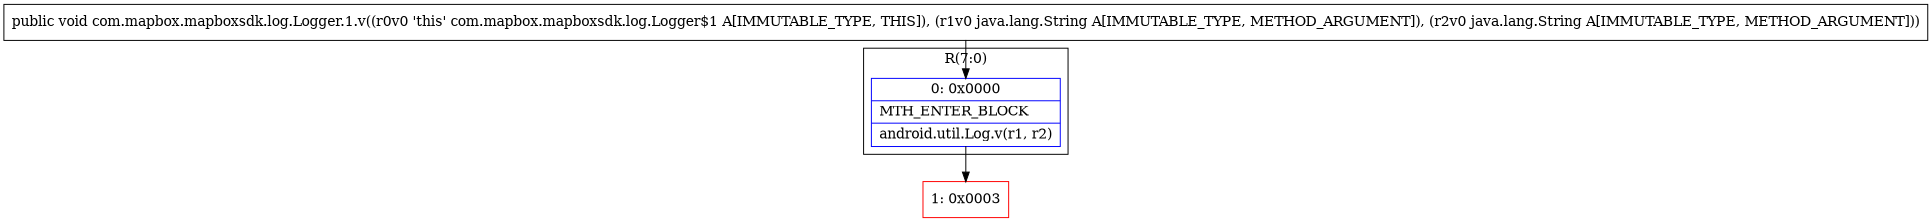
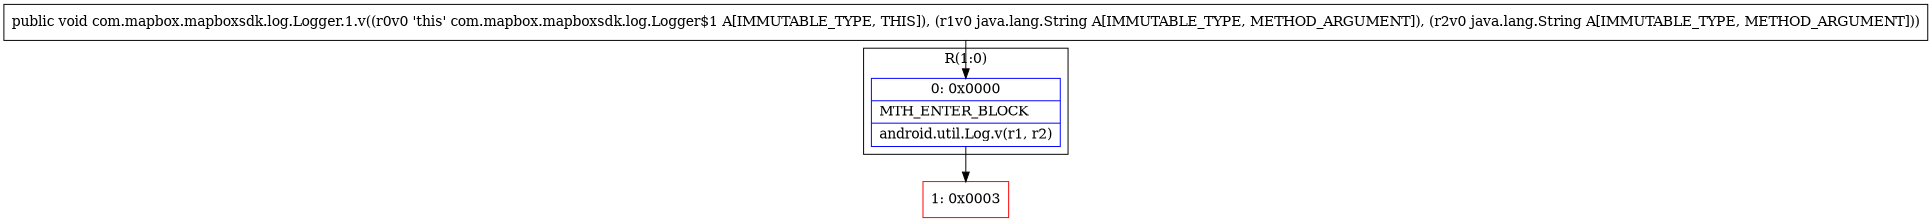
cluster "R(7:0)": label "R(7:0)" -> "R(1:0)"
